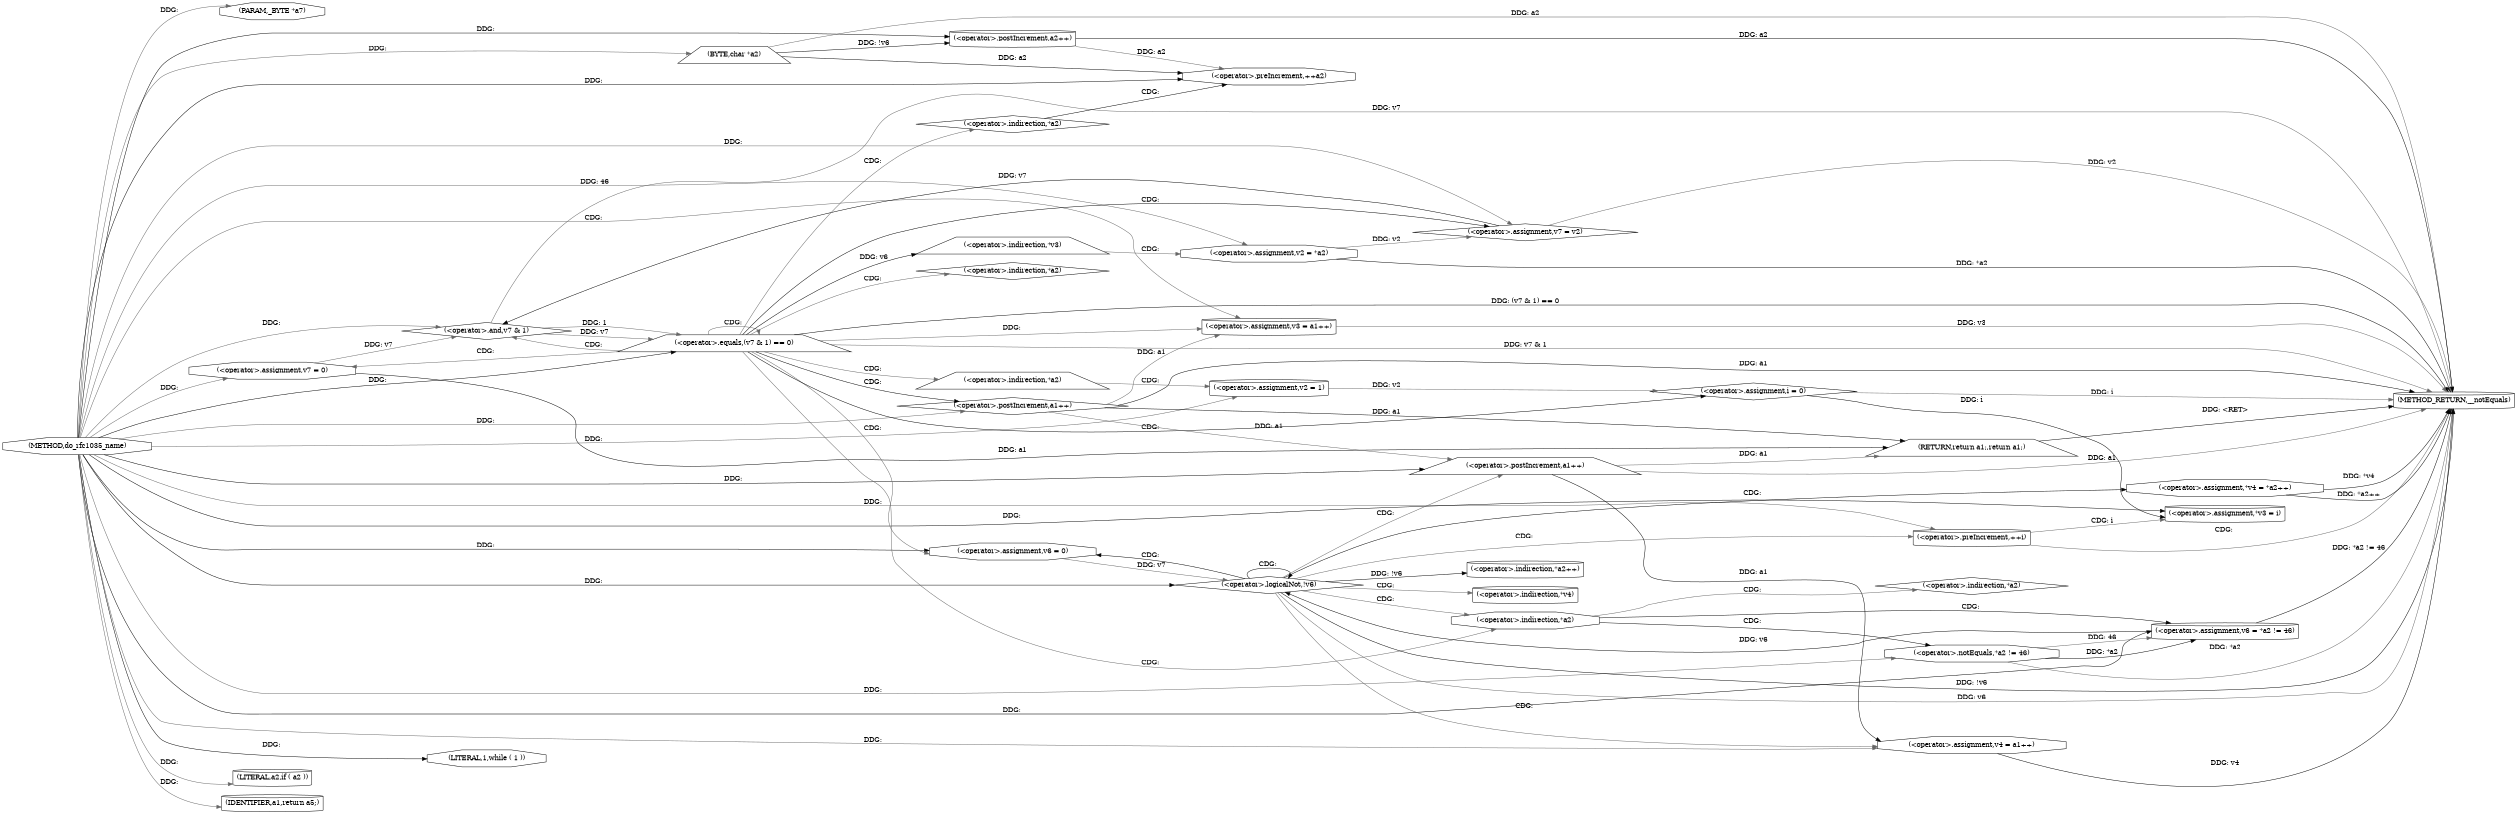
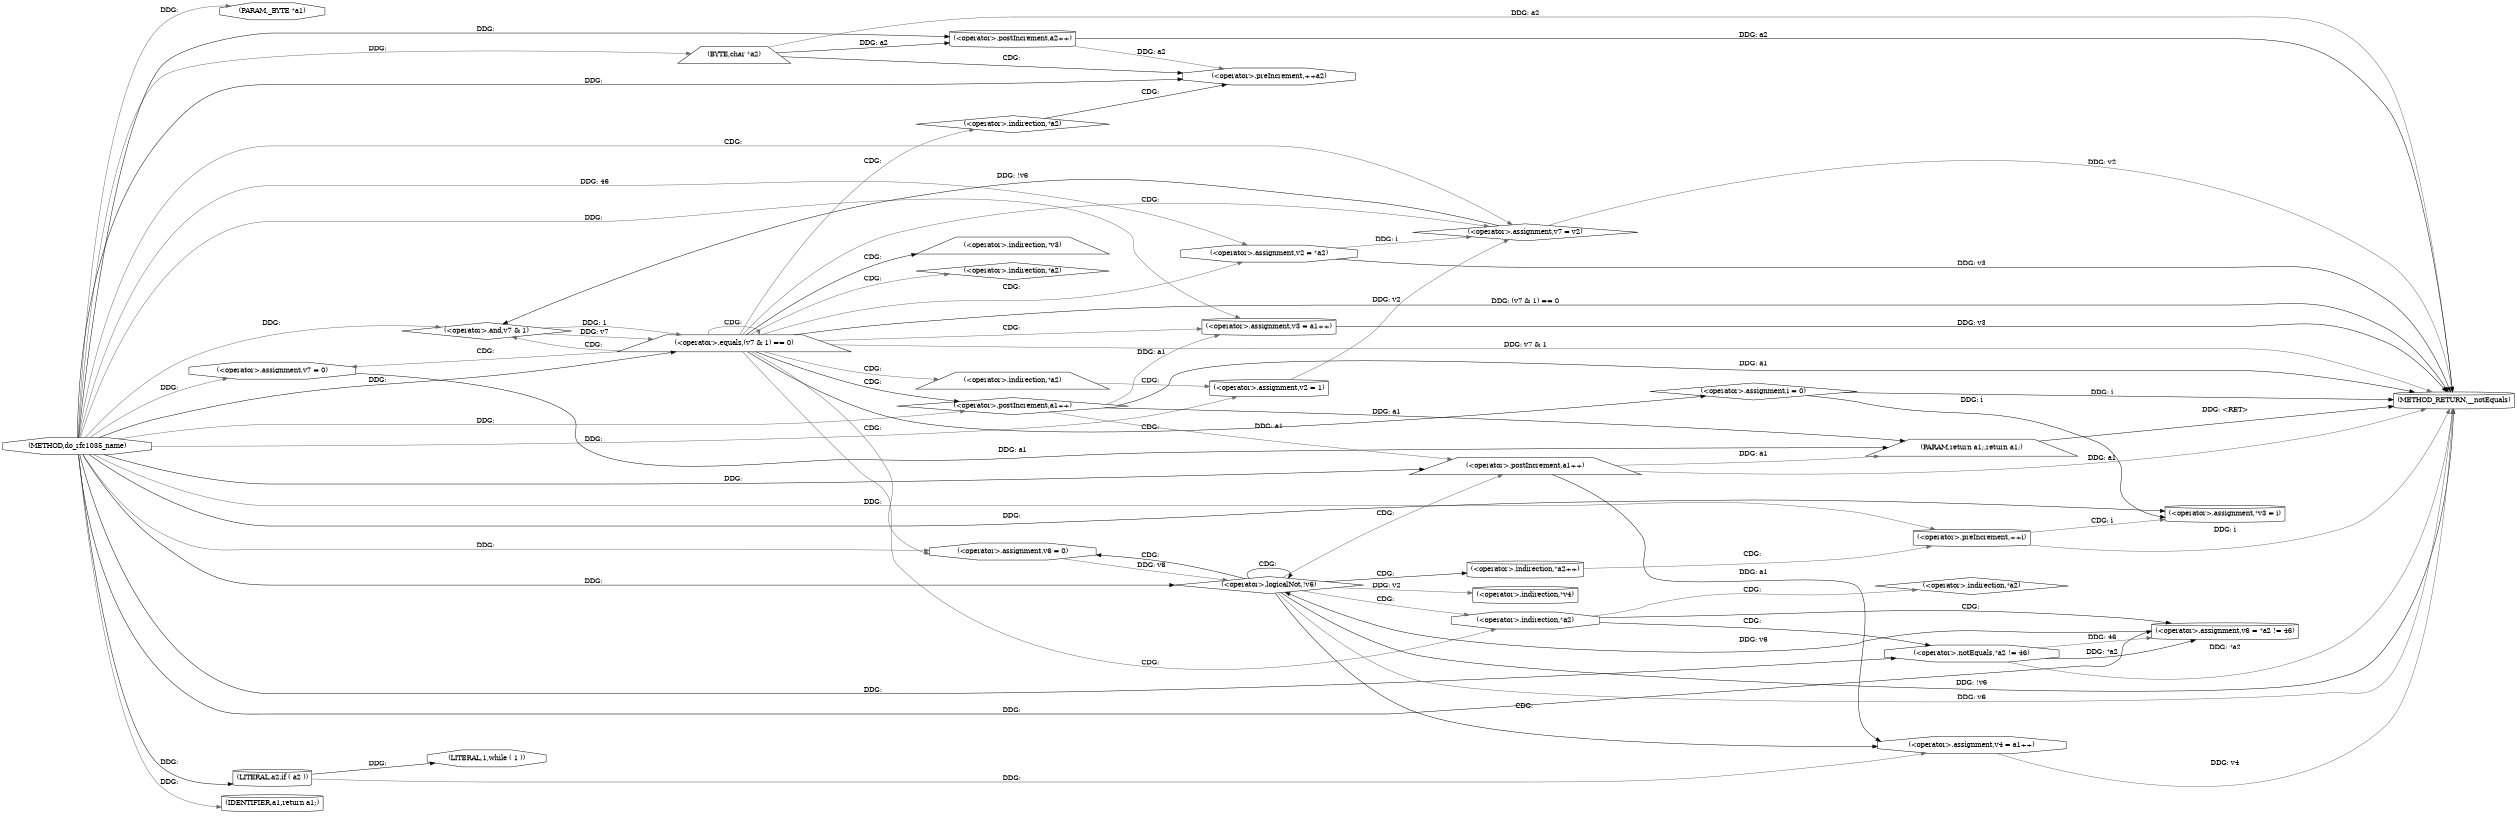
node "(PARAM,_BYTE *a7)": label "(PARAM,_BYTE *a7)" -> "(PARAM,_BYTE *a1)"
edge "(BYTE,char *a2)" -> "(<operator>.postIncrement,a2++)": label "DDG: !v6" -> "DDG: a2"
edge "(BYTE,char *a2)" -> "(<operator>.preIncrement,++a2)": label "DDG: a2" -> "CDG: "
edge "(<operator>.and,v7 & 1)" -> "(METHOD_RETURN,__notEquals)": removed, label "DDG: v7"
edge "(METHOD,do_rfc1035_name)" -> "(<operator>.assignment,v7 = v2)": label "DDG: " -> "CDG: "
edge "(<operator>.assignment,v7 = v2)" -> "(<operator>.and,v7 & 1)": label "DDG: v7" -> "DDG: !v6"
edge "(<operator>.equals,(v7 & 1) == 0)" -> "(<operator>.assignment,v7 = v2)": color black -> gray40
edge "(METHOD,do_rfc1035_name)" -> "(<operator>.assignment,v3 = a1++)": label "CDG: " -> "DDG: "
edge "(<operator>.assignment,v2 = *a2)" -> "(<operator>.assignment,v7 = v2)": label "DDG: v2" -> "DDG: i"
edge "(<operator>.indirection,*v3)" -> "(<operator>.assignment,v2 = *a2)": now "(<operator>.equals,(v7 & 1) == 0)" -> "(<operator>.assignment,v2 = *a2)"
edge "(<operator>.equals,(v7 & 1) == 0)" -> "(<operator>.indirection,*v3)": label "DDG: v6" -> "CDG: "
edge "(<operator>.assignment,v2 = *a2)" -> "(METHOD_RETURN,__notEquals)": label "DDG: *a2" -> "DDG: v3"
edge "(<operator>.assignment,v3 = a1++)" -> "(METHOD_RETURN,__notEquals)": color gray40 -> black
edge "(<operator>.equals,(v7 & 1) == 0)" -> "(<operator>.assignment,v3 = a1++)": label "DDG: " -> "CDG: "
edge "(<operator>.assignment,v7 = 0)" -> "(<operator>.and,v7 & 1)": removed, label "DDG: v7"
edge "(<operator>.assignment,v2 = 1)" -> "(<operator>.assignment,i = 0)": now "(<operator>.assignment,v2 = 1)" -> "(<operator>.assignment,v7 = v2)"
edge "(<operator>.assignment,i = 0)" -> "(METHOD_RETURN,__notEquals)": color gray40 -> black
node "(RETURN,return a1;,return a1;)": label "(RETURN,return a1;,return a1;)" -> "(PARAM,return a1;,return a1;)"
node "(<operator>.assignment,*v4 = *a2++)": removed
edge "(<operator>.preIncrement,++i)" -> "(METHOD_RETURN,__notEquals)": label "CDG: " -> "DDG: i"
edge "(<operator>.logicalNot,!v6)" -> "(<operator>.preIncrement,++i)": now "(<operator>.indirection,*a2++)" -> "(<operator>.preIncrement,++i)"
edge "(METHOD,do_rfc1035_name)" -> "(<operator>.assignment,v6 = 0)": color black -> gray40
edge "(<operator>.assignment,v6 = *a2 != 46)" -> "(METHOD_RETURN,__notEquals)": removed, label "DDG: *a2 != 46"
edge "(<operator>.assignment,v6 = 0)" -> "(<operator>.logicalNot,!v6)": label "DDG: v7" -> "DDG: v6"
edge "(<operator>.logicalNot,!v6)" -> "(<operator>.indirection,*a2++)": label "DDG: !v6" -> "CDG: "
edge "(<operator>.logicalNot,!v6)" -> "(<operator>.indirection,*v4)": label "CDG: " -> "DDG: v2"
edge "(METHOD,do_rfc1035_name)" -> "(LITERAL,a2,if ( a2 ))": color gray40 -> black
edge "(METHOD,do_rfc1035_name)" -> "(<operator>.notEquals,*a2 != 46)": color gray40 -> black
edge "(METHOD,do_rfc1035_name)" -> "(LITERAL,1,while ( 1 ))": now "(LITERAL,a2,if ( a2 ))" -> "(LITERAL,1,while ( 1 ))"
edge "(<operator>.logicalNot,!v6)" -> "(<operator>.assignment,v4 = a1++)": color gray40 -> black
edge "(METHOD,do_rfc1035_name)" -> "(<operator>.assignment,v4 = a1++)": now "(LITERAL,a2,if ( a2 ))" -> "(<operator>.assignment,v4 = a1++)"
edge "(<operator>.assignment,v4 = a1++)" -> "(METHOD_RETURN,__notEquals)": color black -> gray40
node "(IDENTIFIER,a1,return a5;)": label "(IDENTIFIER,a1,return a5;)" -> "(IDENTIFIER,a1,return a1;)"
